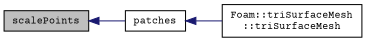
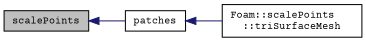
node "Foam::triSurfaceMesh ::triSurfaceMesh": label "Foam::triSurfaceMesh ::triSurfaceMesh" -> "Foam::scalePoints ::triSurfaceMesh"
